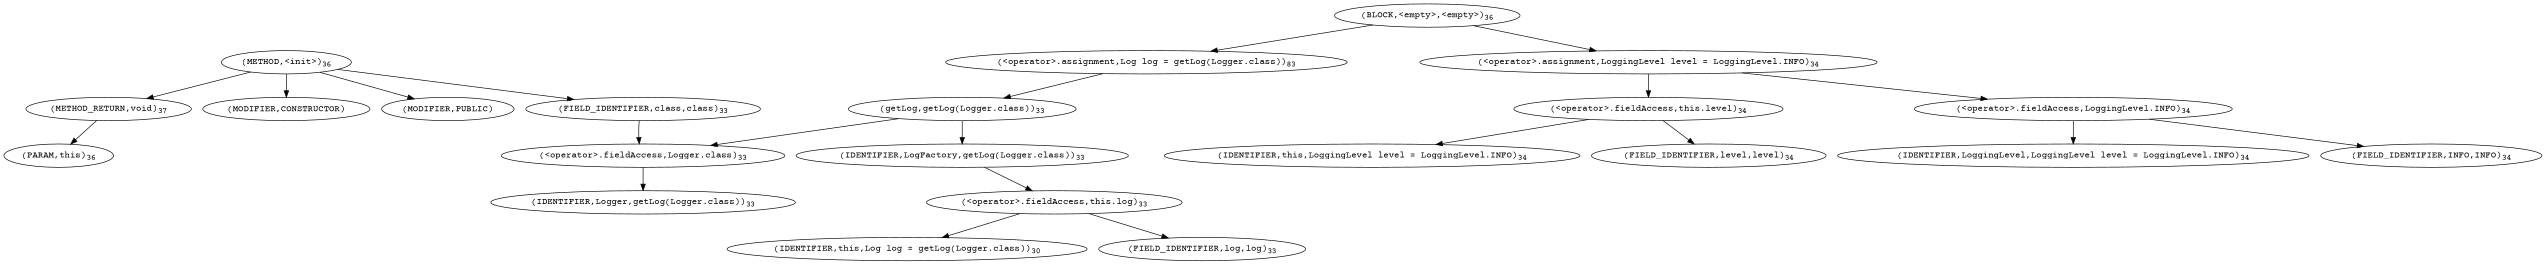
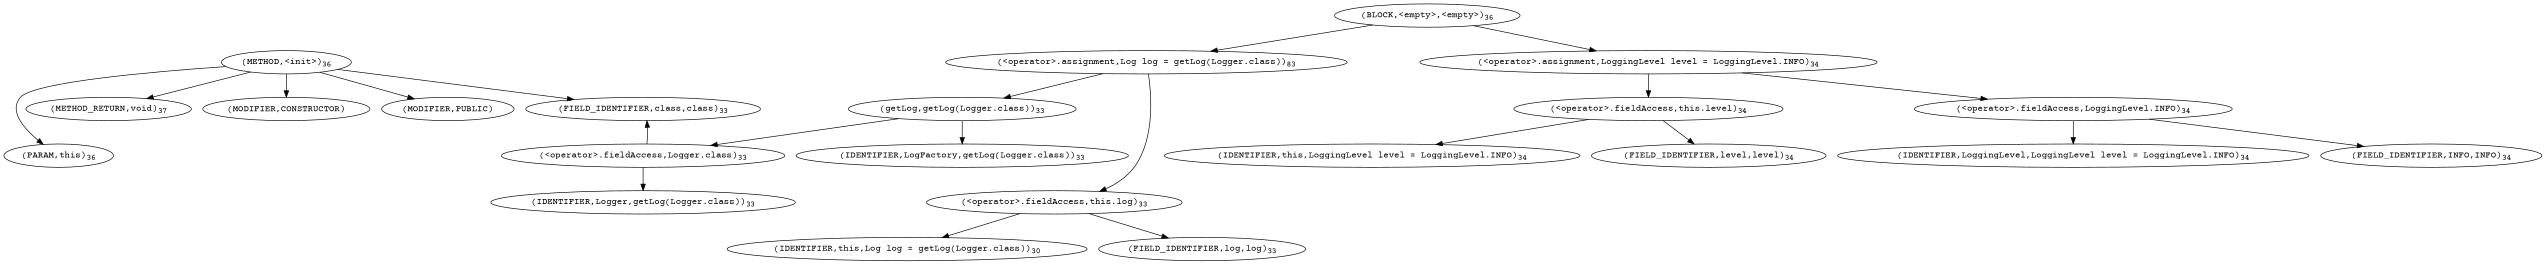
edge "(FIELD_IDENTIFIER,class,class)" -> "(<operator>.fieldAccess,Logger.class)": reversed
edge "(METHOD_RETURN,void)" -> "(PARAM,this)": now "(METHOD,<init>)" -> "(PARAM,this)"
edge "(IDENTIFIER,LogFactory,getLog(Logger.class))" -> "(<operator>.fieldAccess,this.log)": now "(<operator>.assignment,Log log = getLog(Logger.class))" -> "(<operator>.fieldAccess,this.log)"
